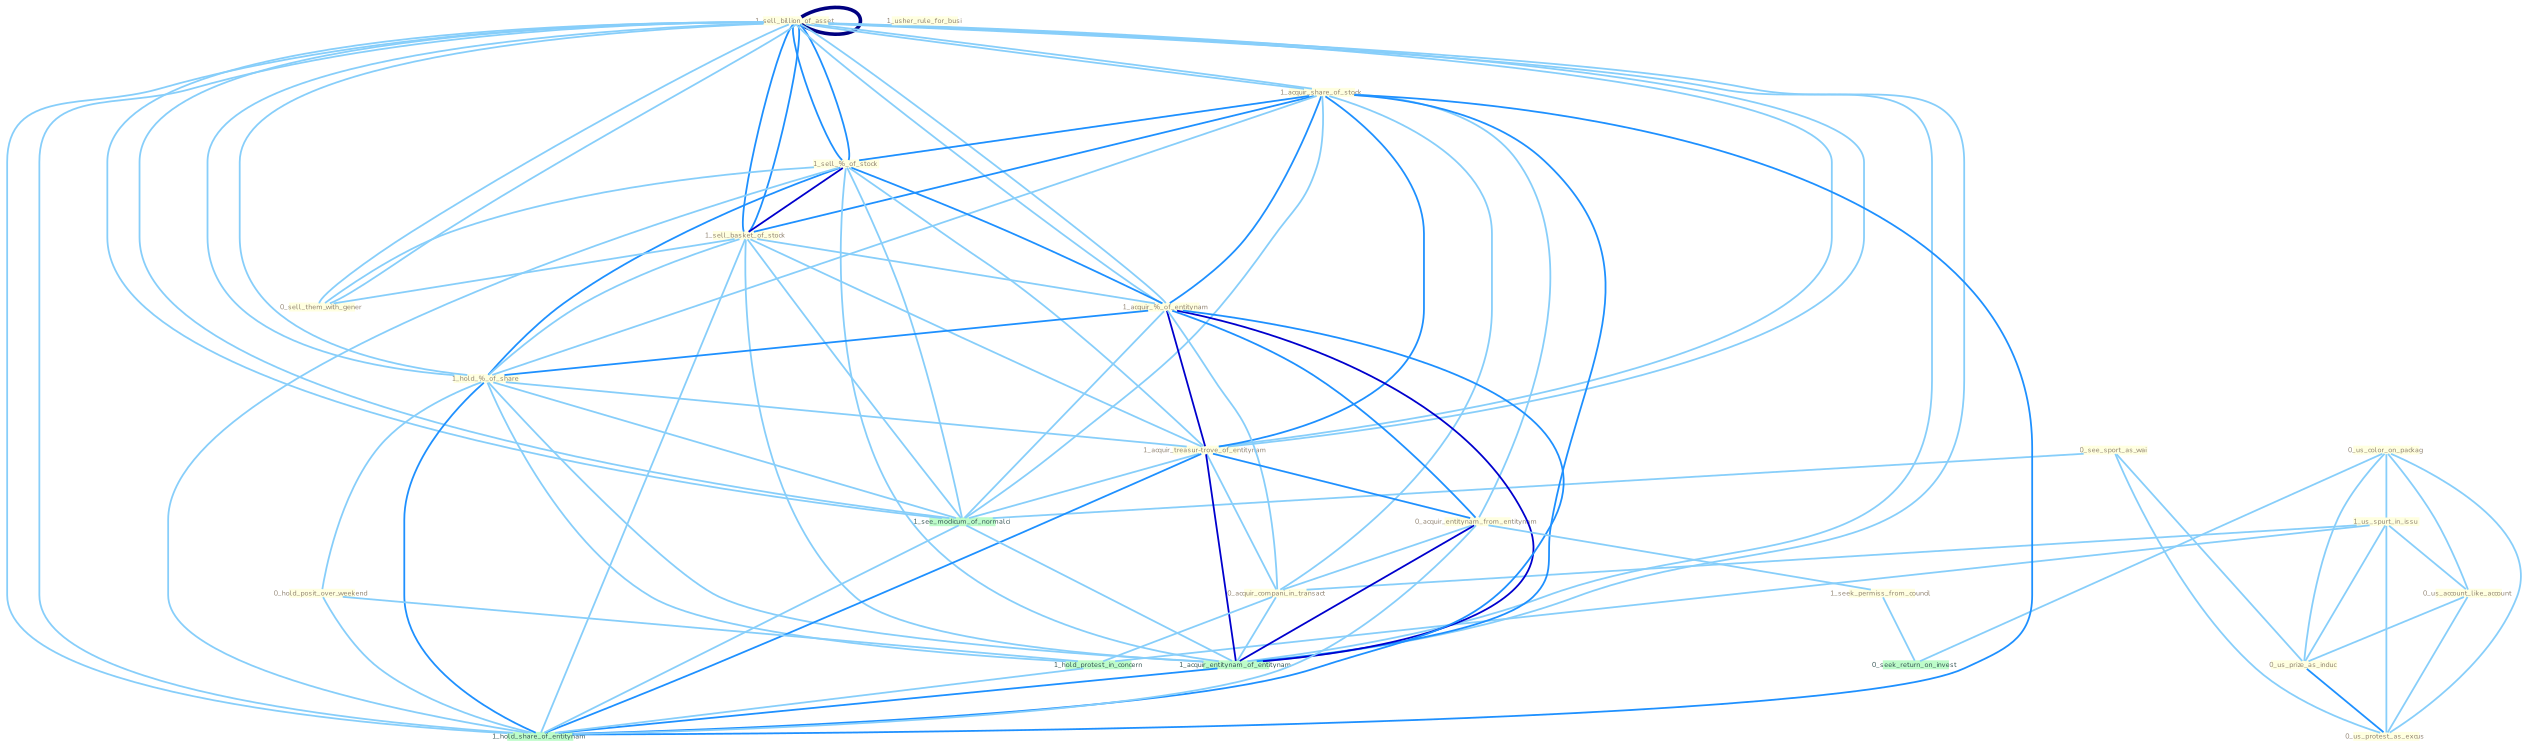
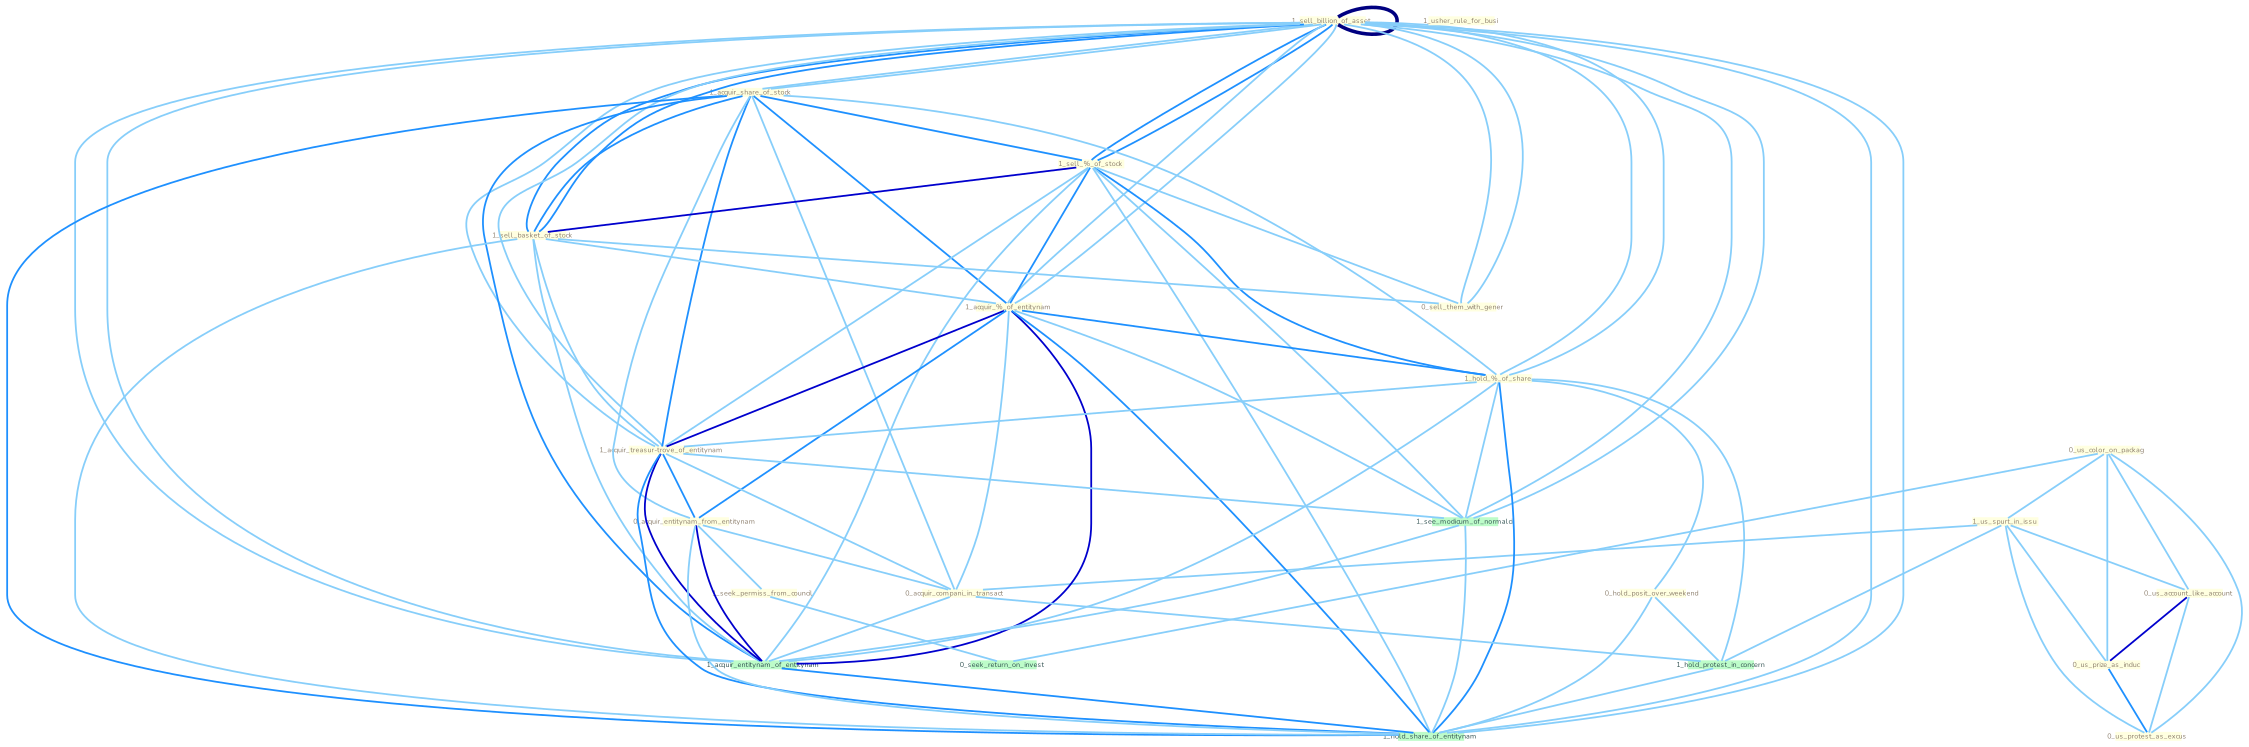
edge "1_sell_basket_of_stock" -- "1_hold_%_of_share": removed
edge "1_sell_basket_of_stock" -- "1_see_modicum_of_normalci": removed
edge "1_acquir_share_of_stock" -- "1_see_modicum_of_normalci": removed
node "0_see_sport_as_wai": removed
edge "0_us_account_like_account" -- "0_us_prize_as_induc": color #87cefa -> #0000cd
